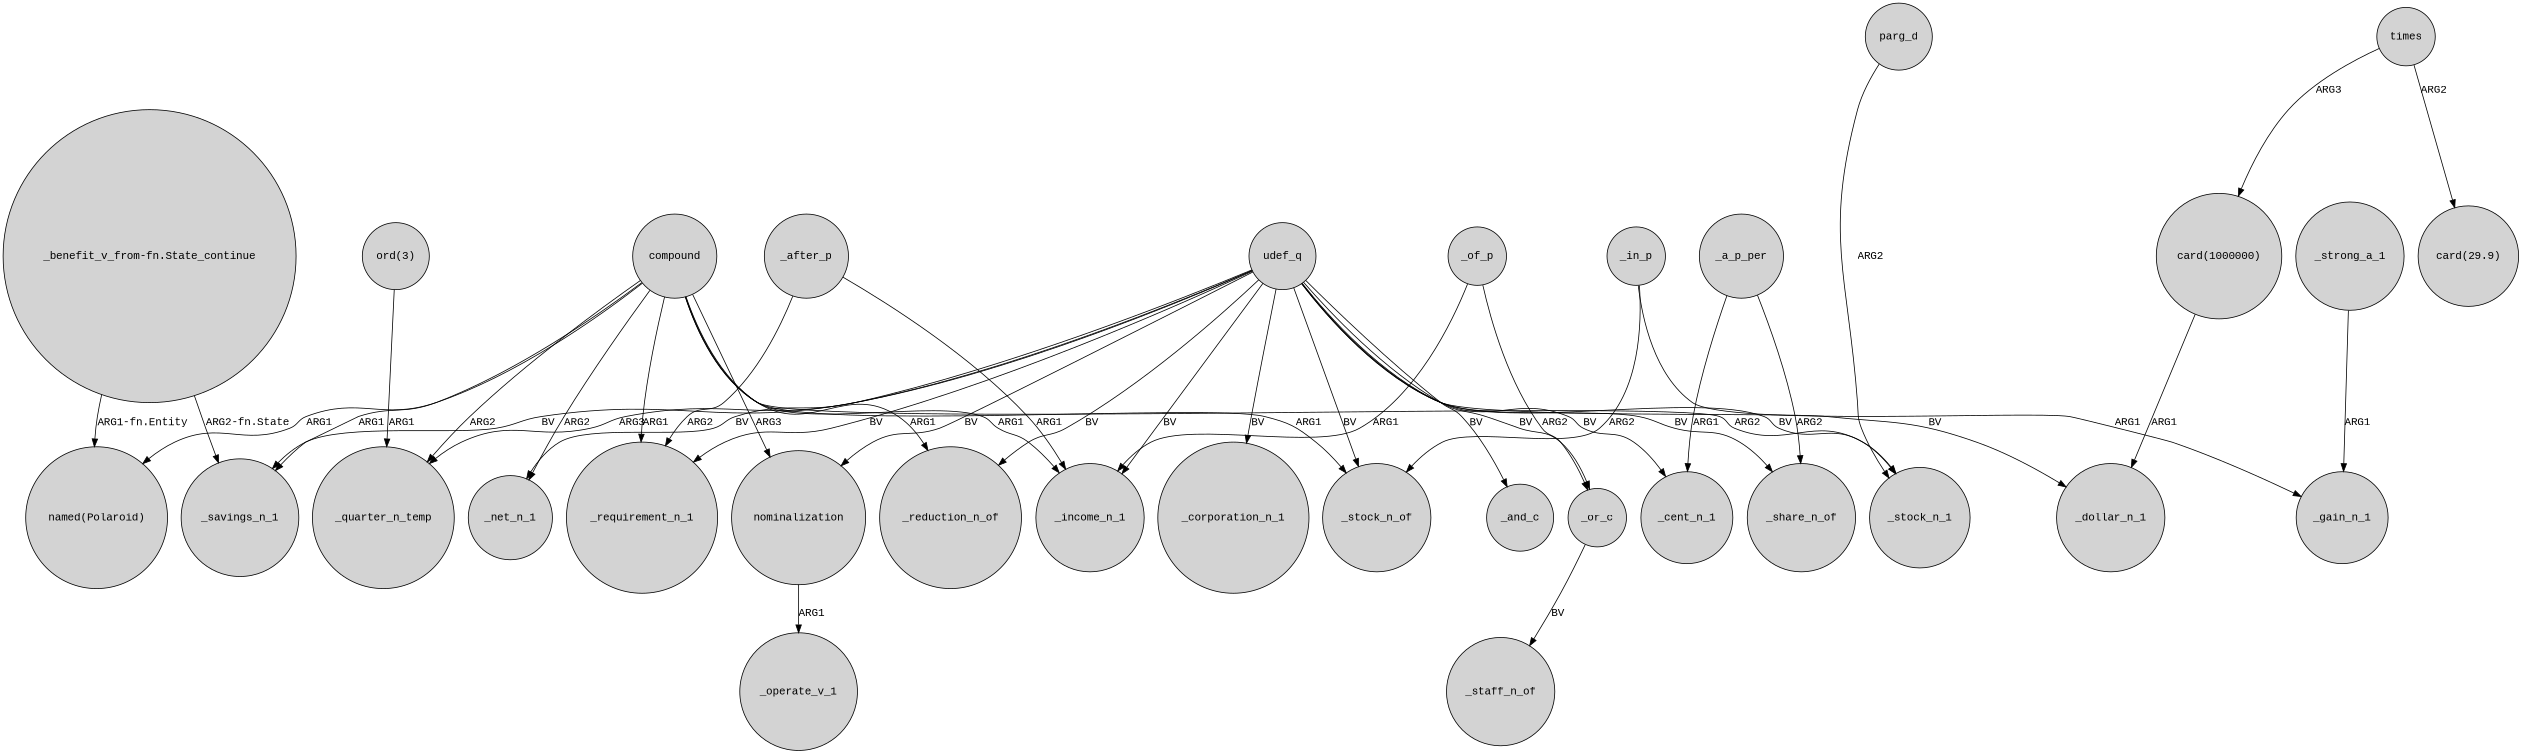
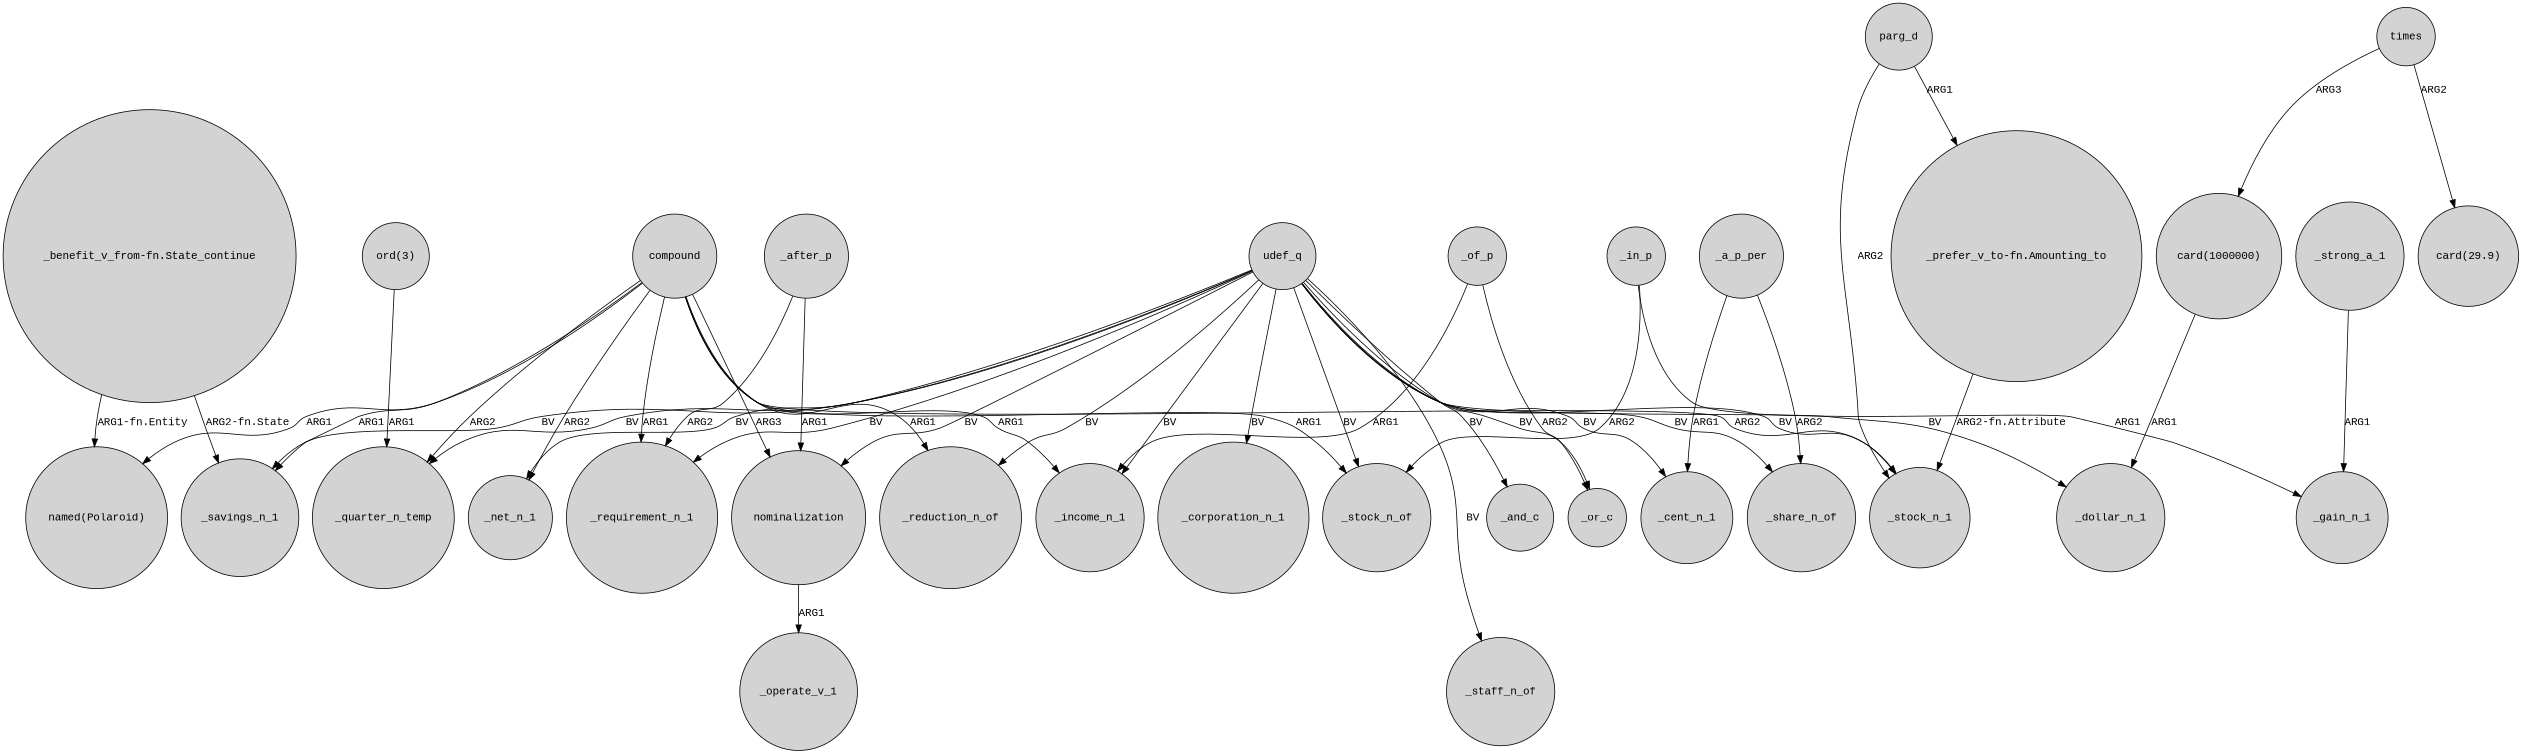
node "_prefer_v_to-fn.Amounting_to": added
edge "_after_p" -> "_income_n_1": now "_after_p" -> "nominalization"
edge "udef_q" -> "_quarter_n_temp": label "ARG3" -> "BV"
edge "_or_c" -> "_staff_n_of": now "udef_q" -> "_staff_n_of"
